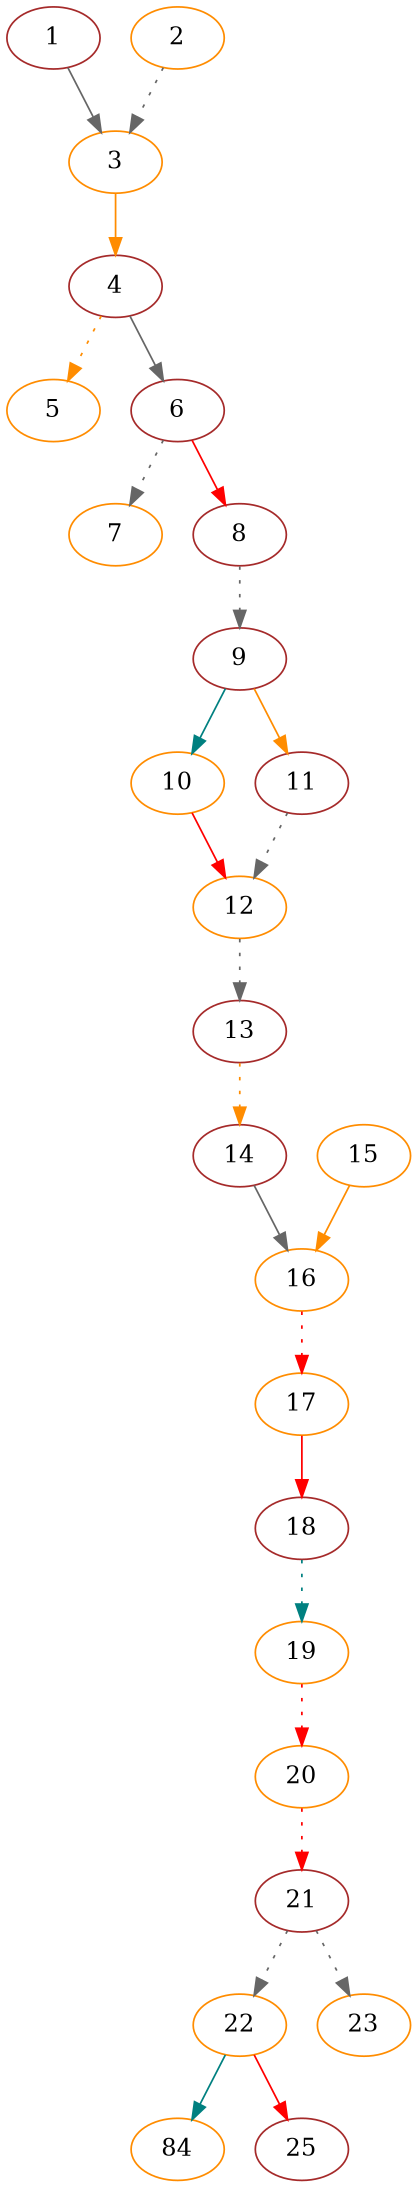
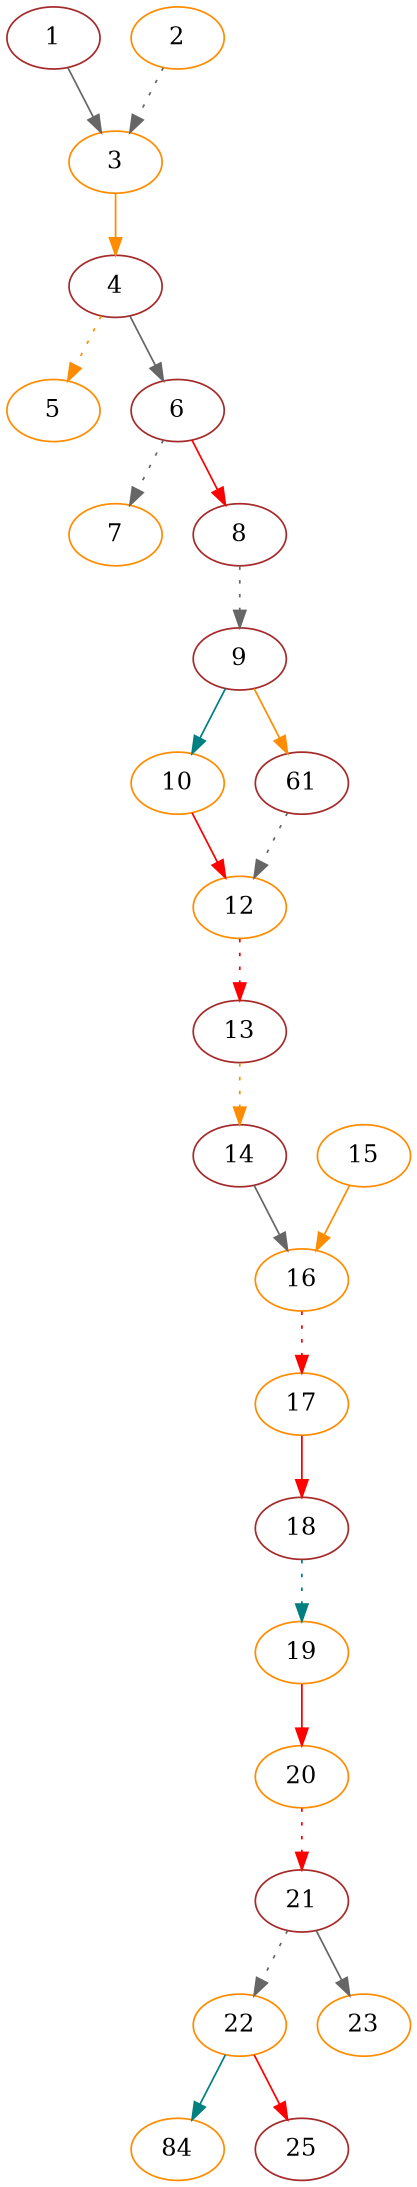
node "11": label "11" -> "61"
edge "12" -> "13": color gray40 -> red
edge "19" -> "20": style dotted -> solid
edge "21" -> "23": style dotted -> solid
